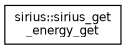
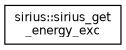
node "sirius::sirius_get _energy_get": label "sirius::sirius_get _energy_get" -> "sirius::sirius_get _energy_exc"
